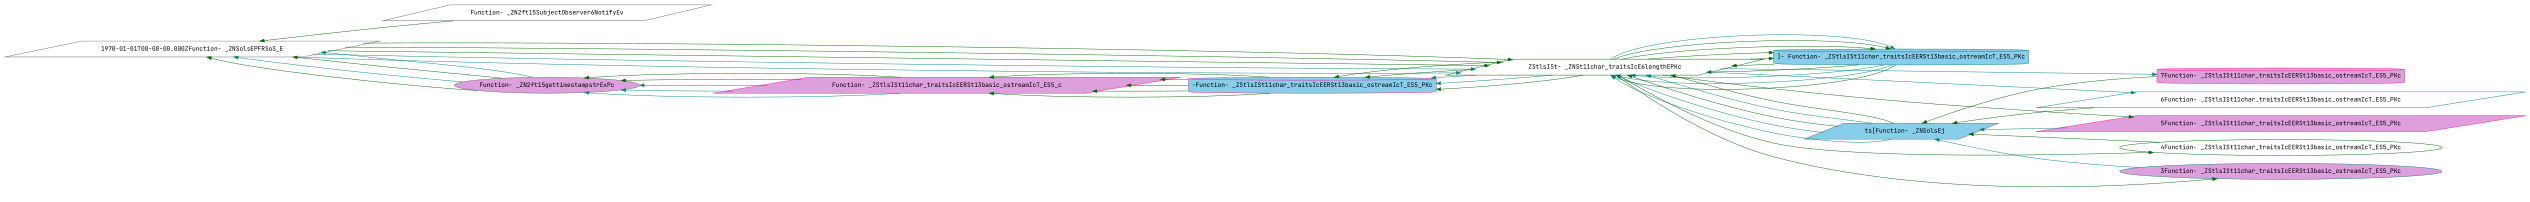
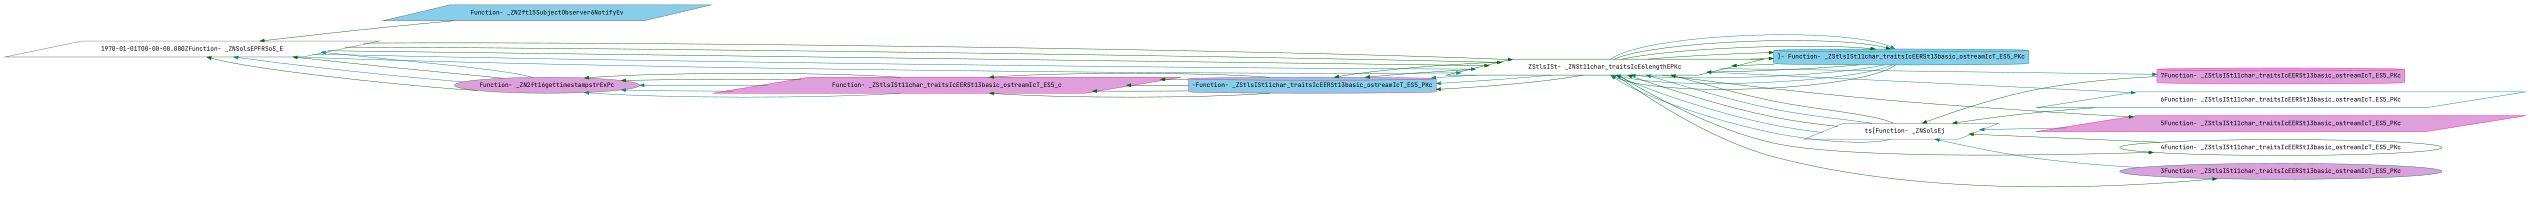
node "Function- _ZN2ft15SubjectObserver6NotifyEv": fillcolor white -> skyblue
node "Function- _ZN2ft15gettimestampstrExPc": label "Function- _ZN2ft15gettimestampstrExPc" -> "Function- _ZN2ft16gettimestampstrExPc"
node "ts[Function- _ZNSolsEj": fillcolor skyblue -> white
